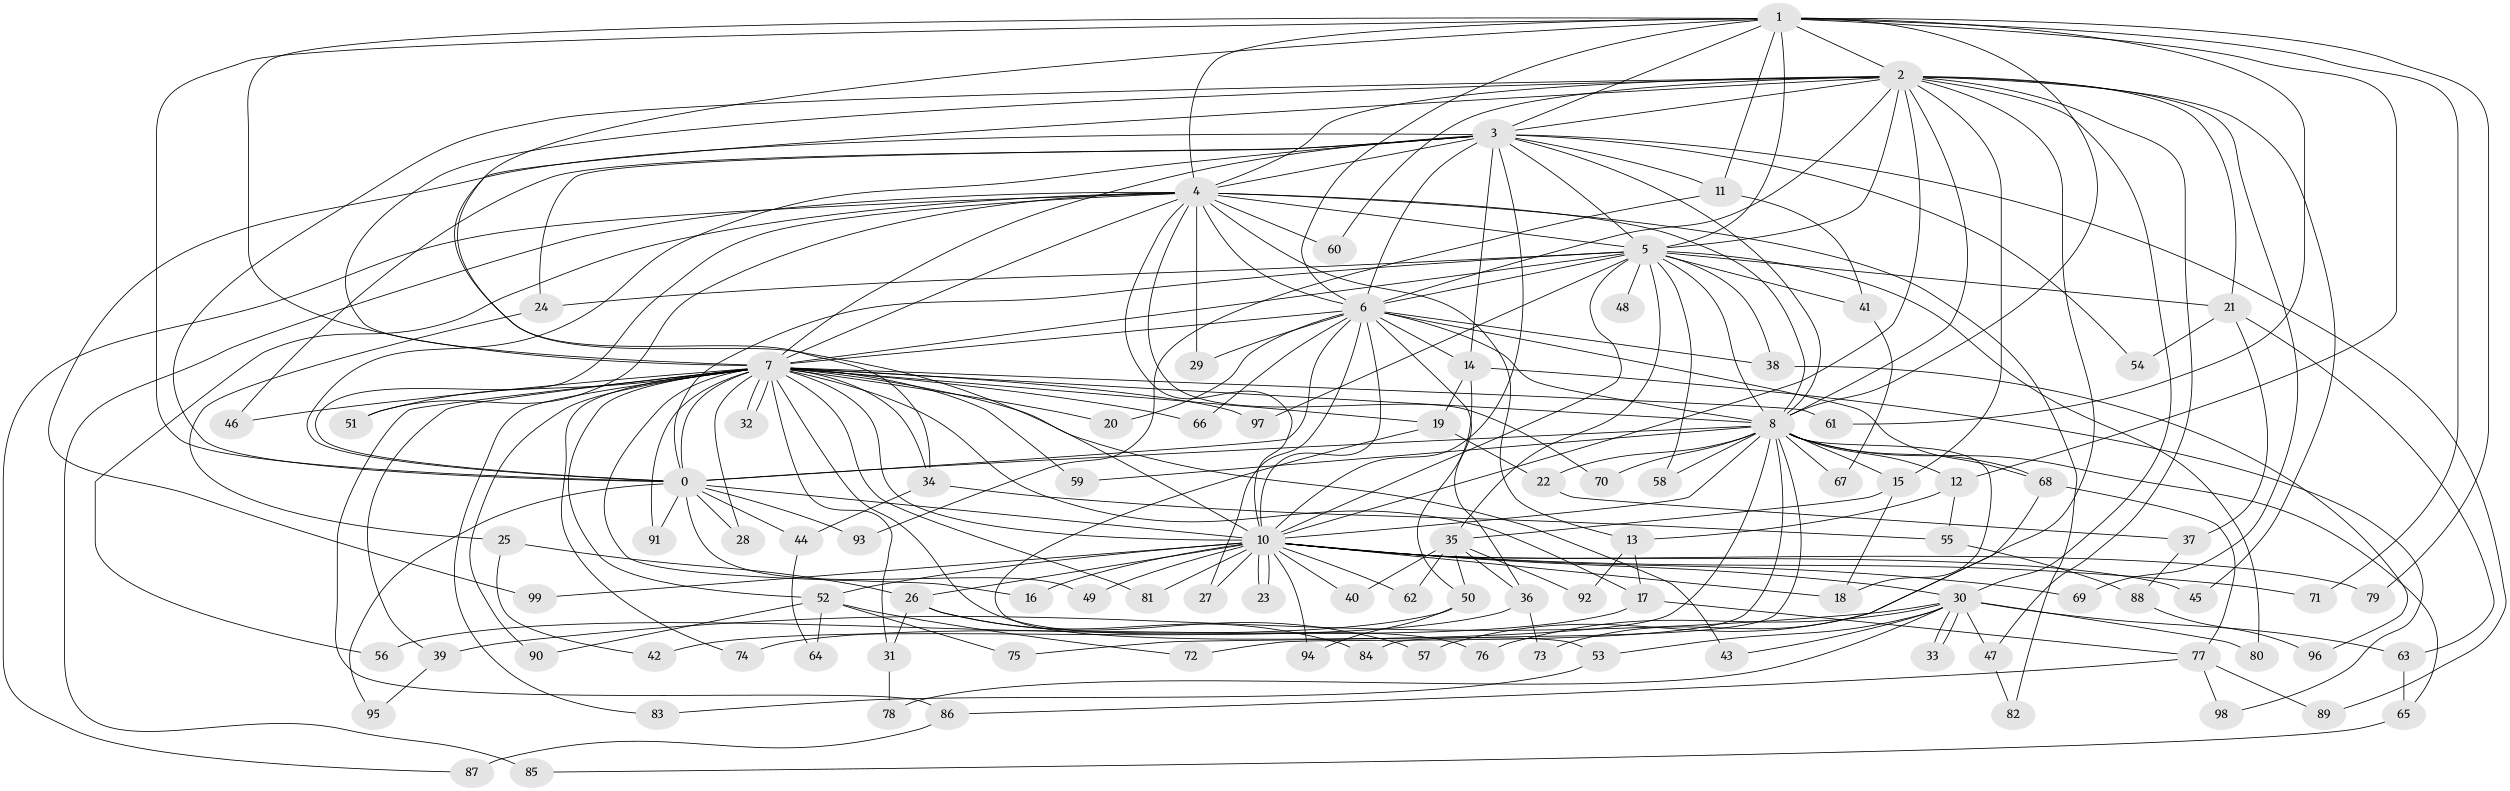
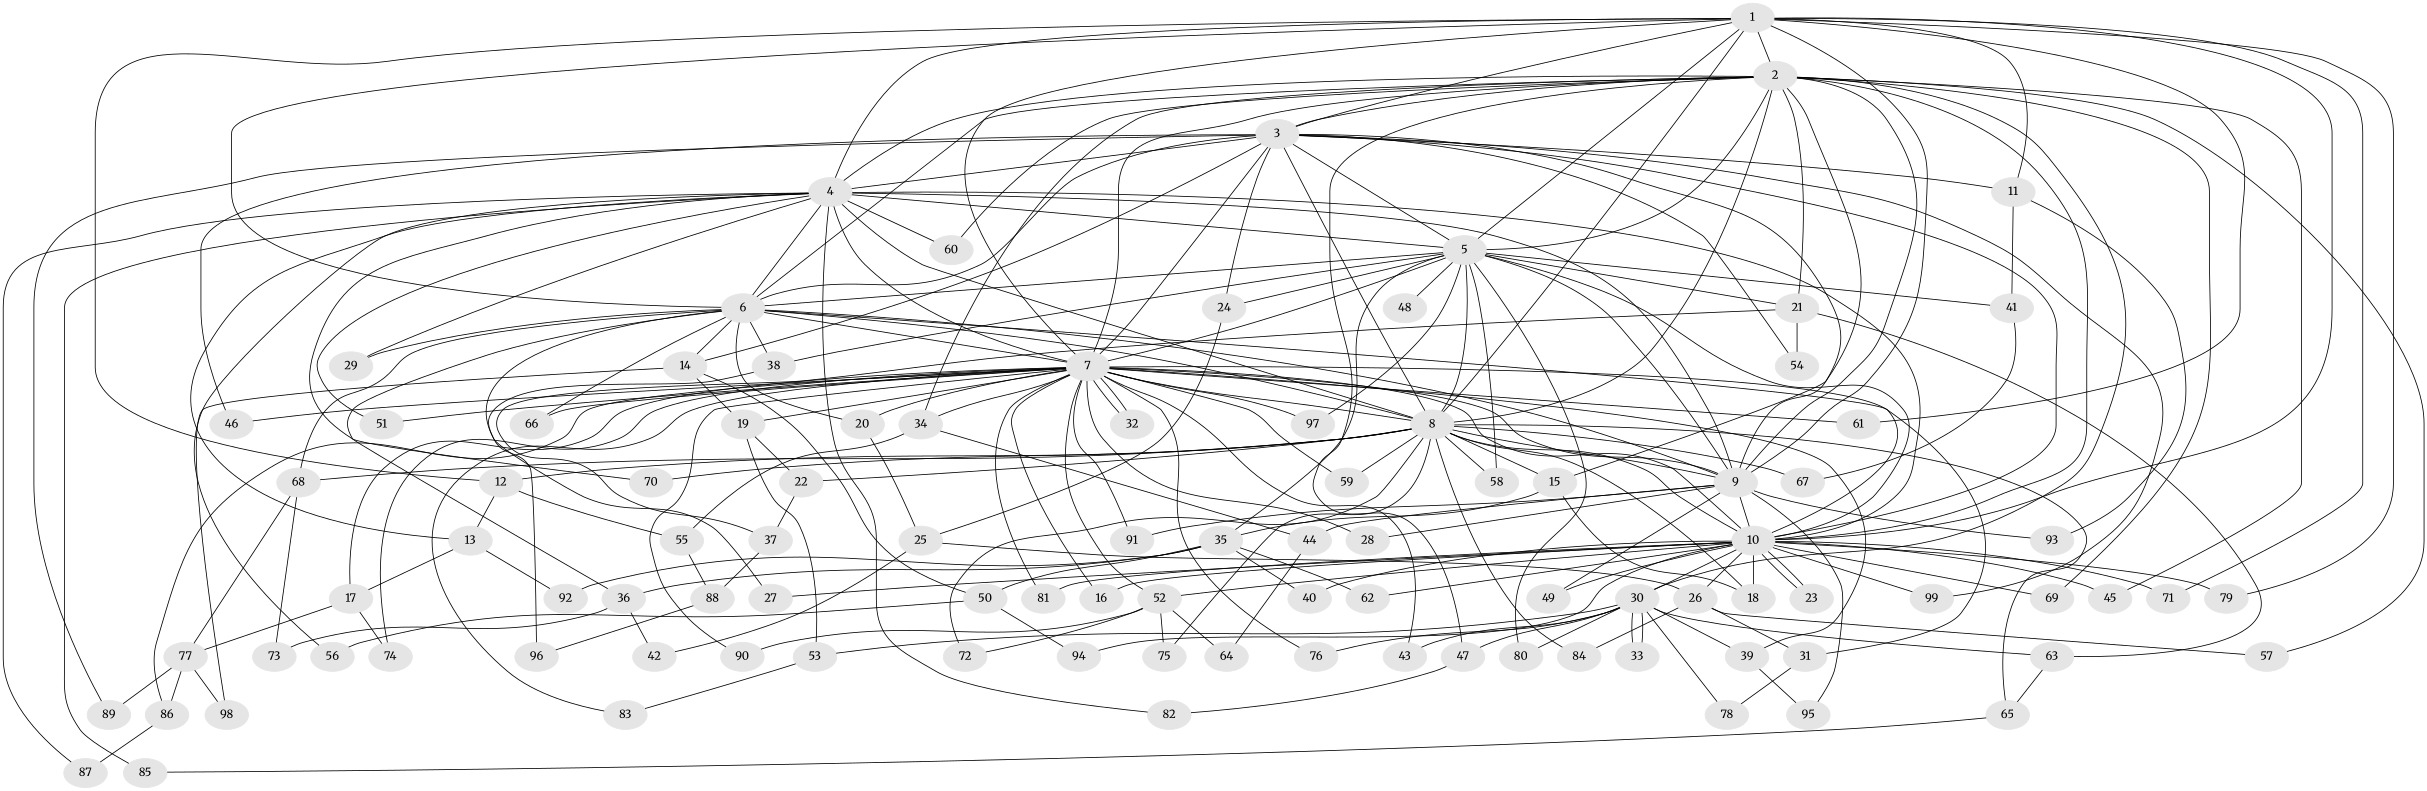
edge "20" -- "25": added
node "0": label "0" -> "9"
